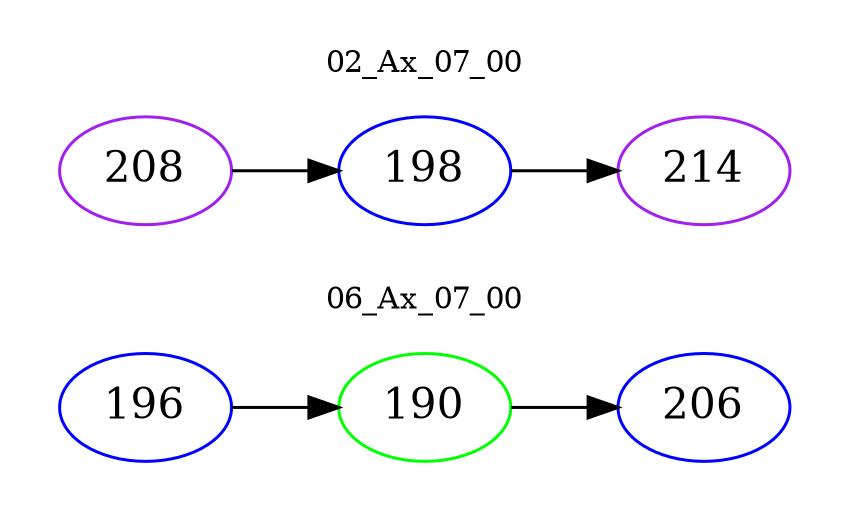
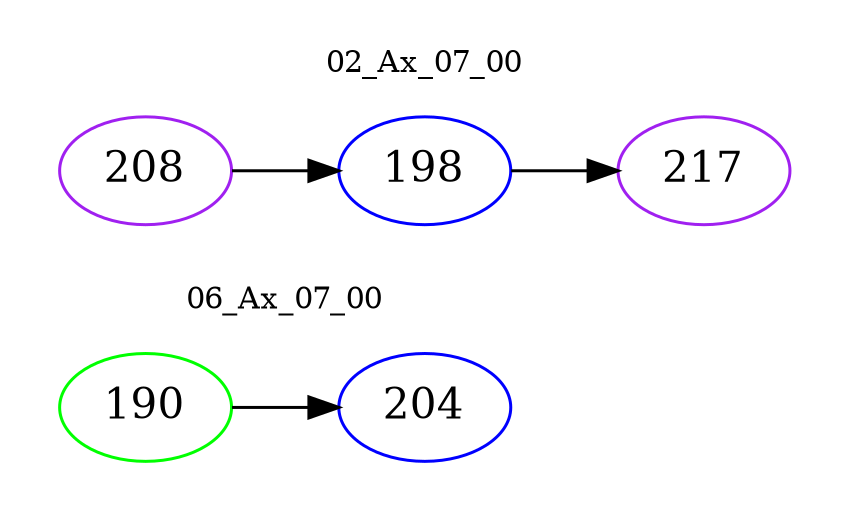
node "214": label "214" -> "217"
node "196": removed
node "206": label "206" -> "204"
